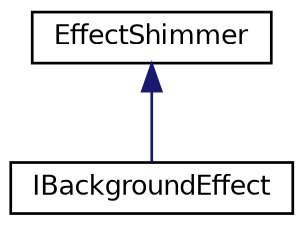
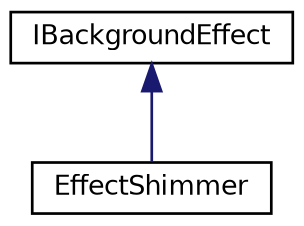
edge "IBackgroundEffect" -> "EffectShimmer": reversed
